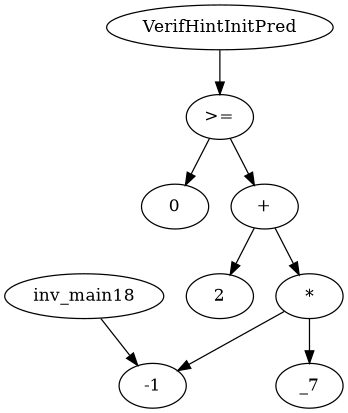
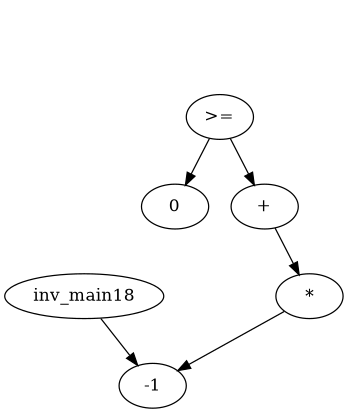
node "VerifHintInitPred": removed
node "2": removed
node "_7": removed
